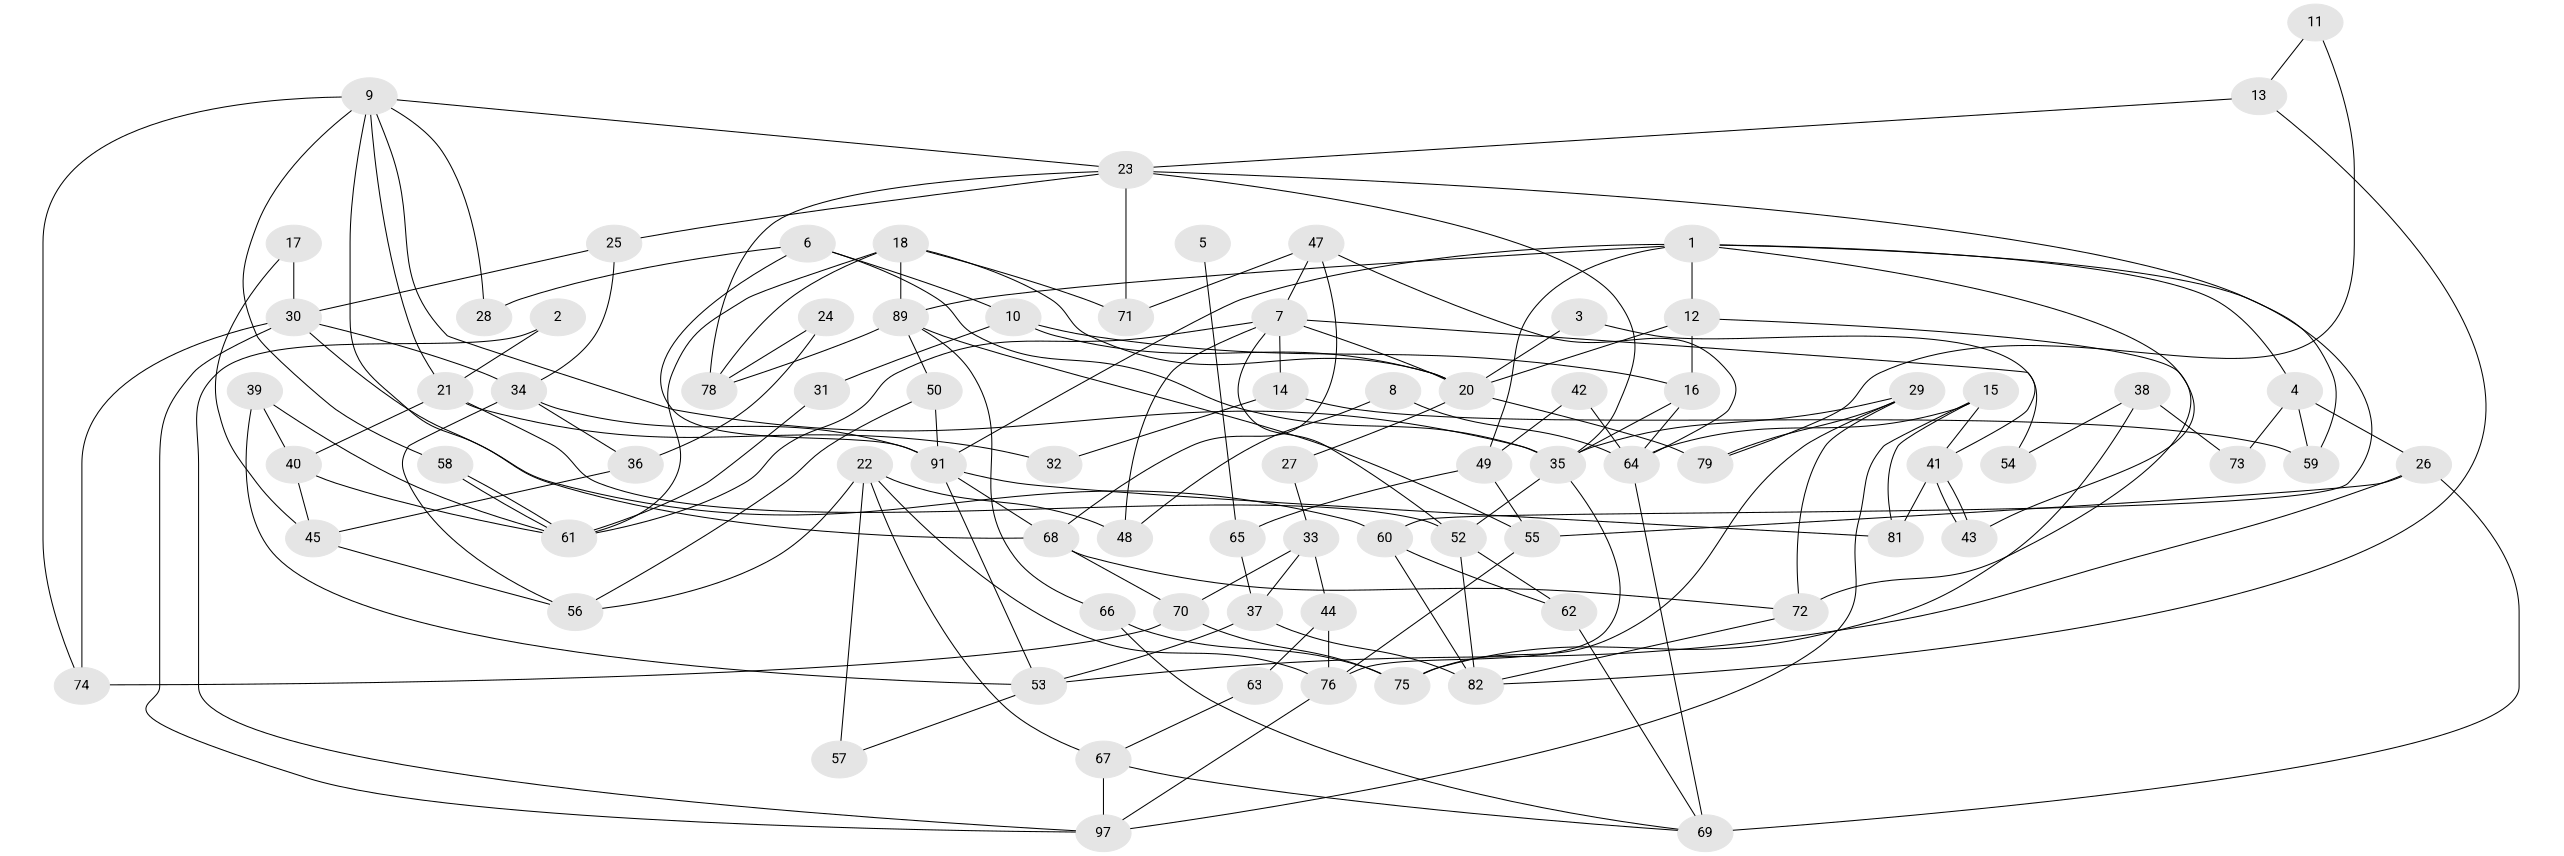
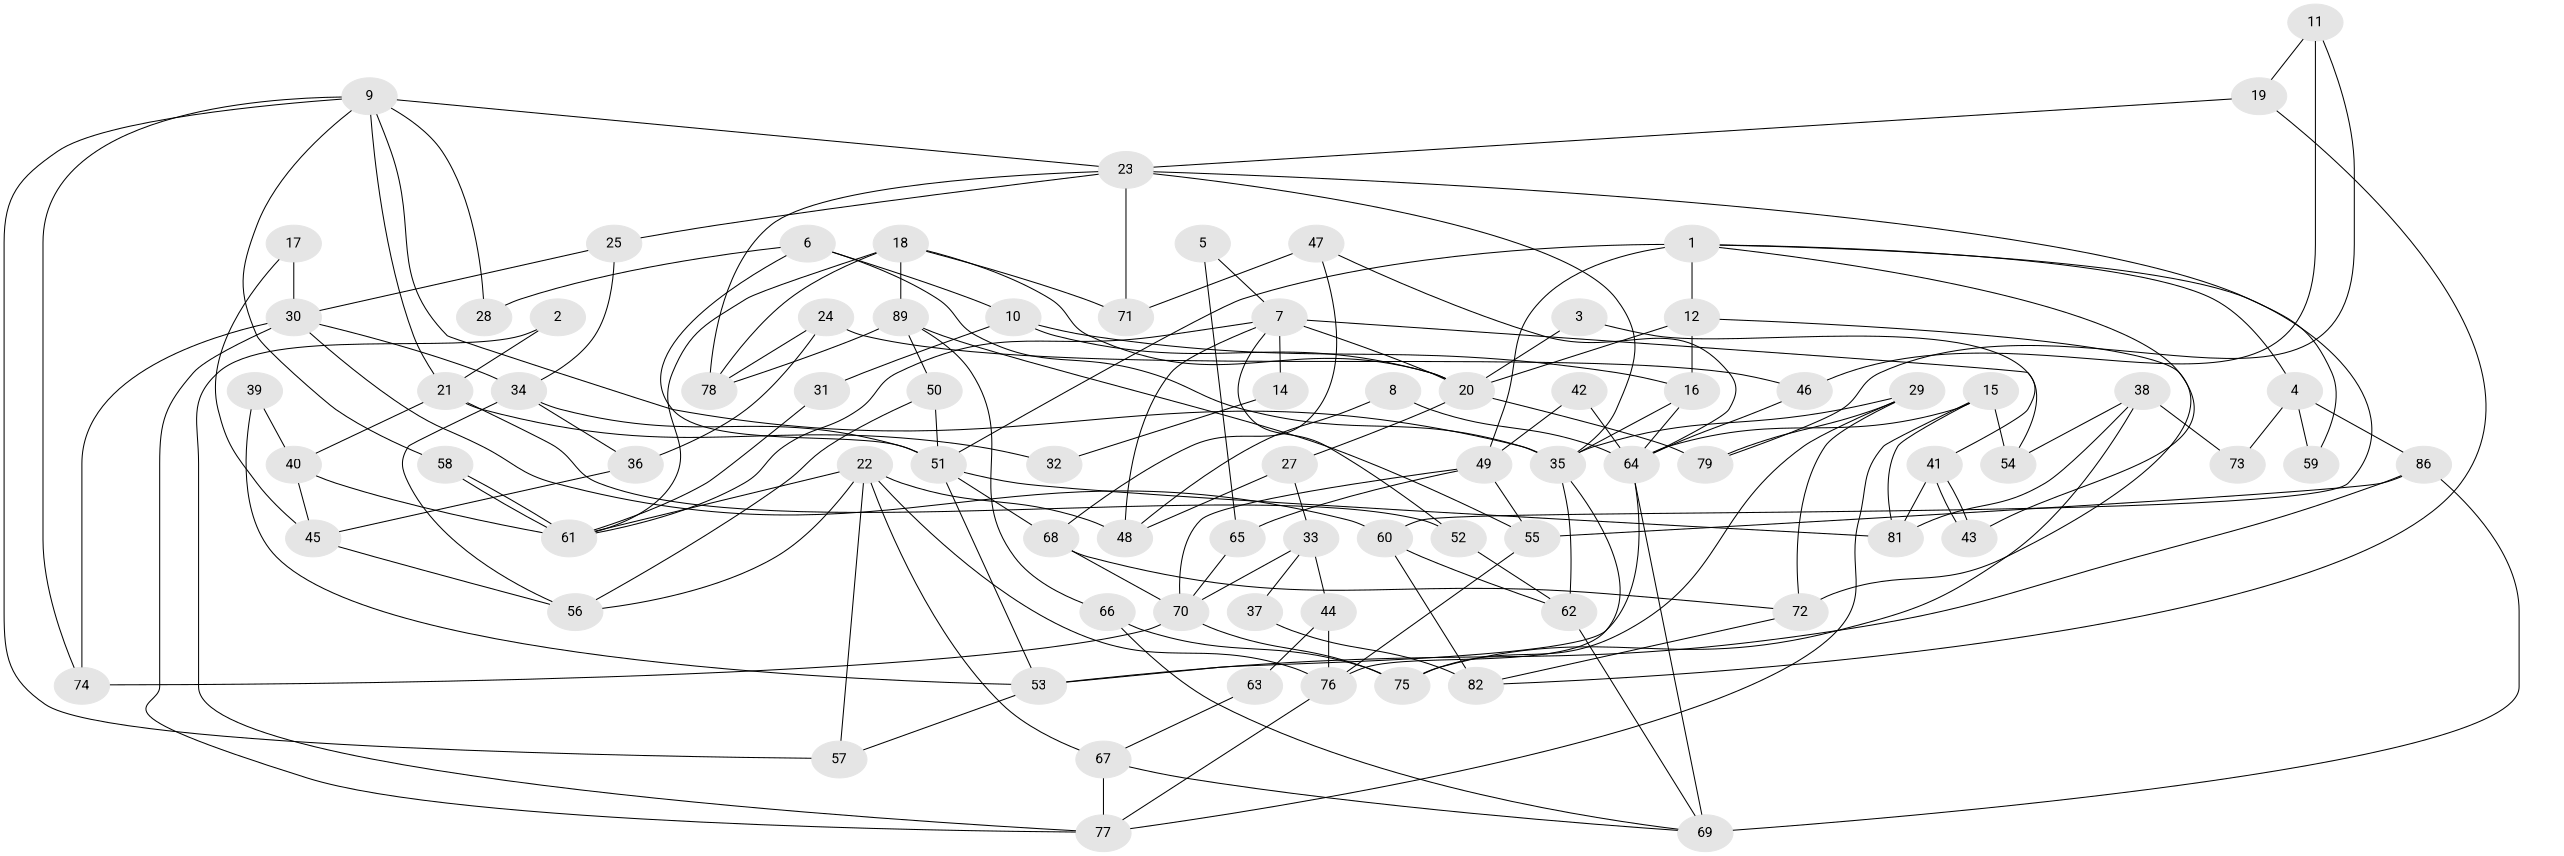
node "13": label "13" -> "19"
edge "1" -- "89": removed
edge "47" -- "7": now "5" -- "7"
node "46": added
edge "14" -- "59": removed
edge "15" -- "41": now "15" -- "54"
node "91": label "91" -> "51"
node "26": label "26" -> "86"
edge "39" -- "61": now "22" -- "61"
edge "38" -- "81": added
edge "49" -- "70": added
edge "35" -- "52": now "35" -- "62"
edge "27" -- "48": added
edge "9" -- "68": now "9" -- "57"
edge "65" -- "37": now "65" -- "70"
edge "52" -- "82": removed
edge "37" -- "53": now "64" -- "53"
node "97": label "97" -> "77"
